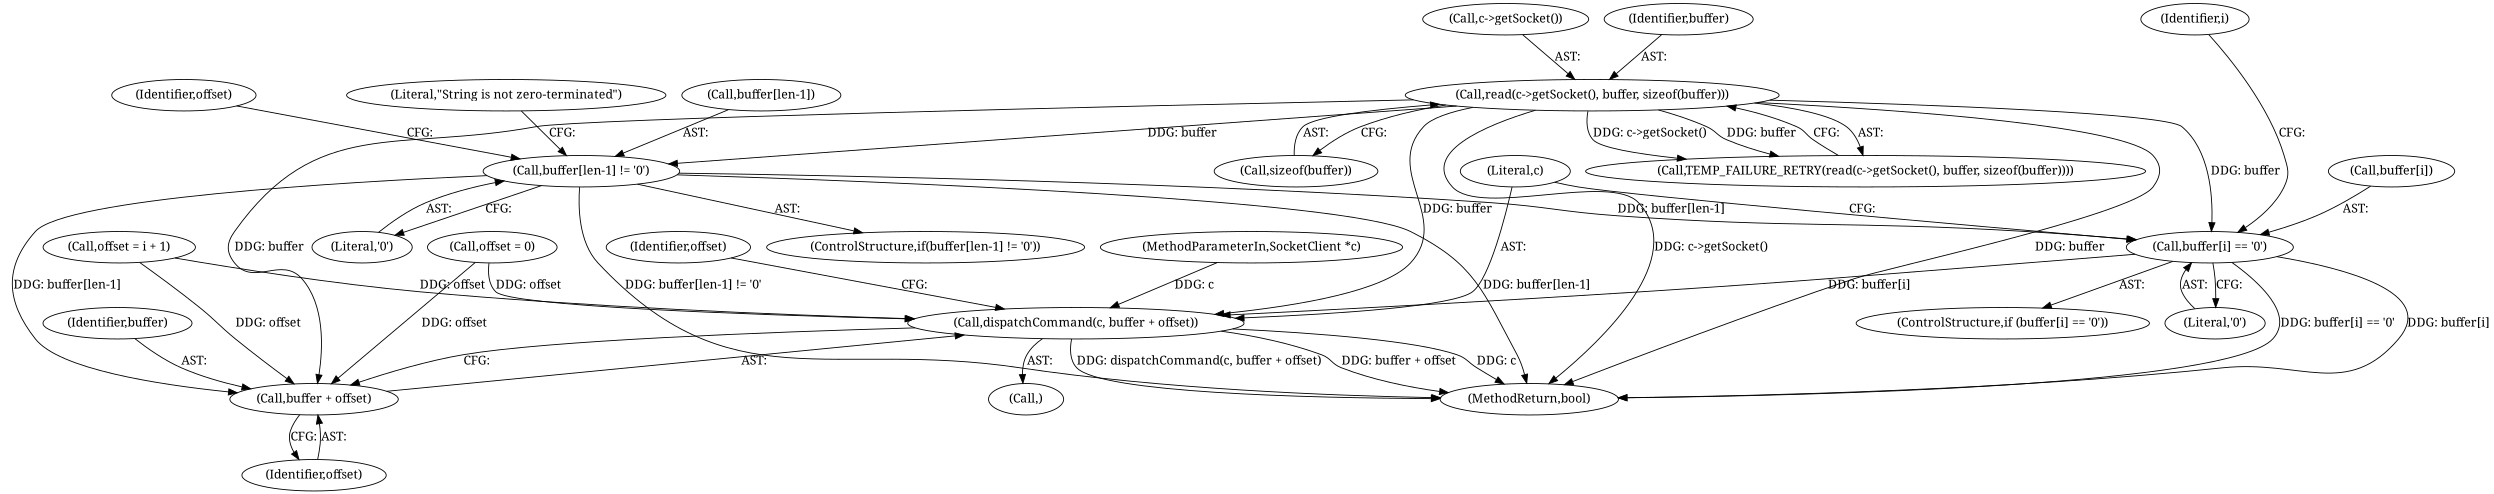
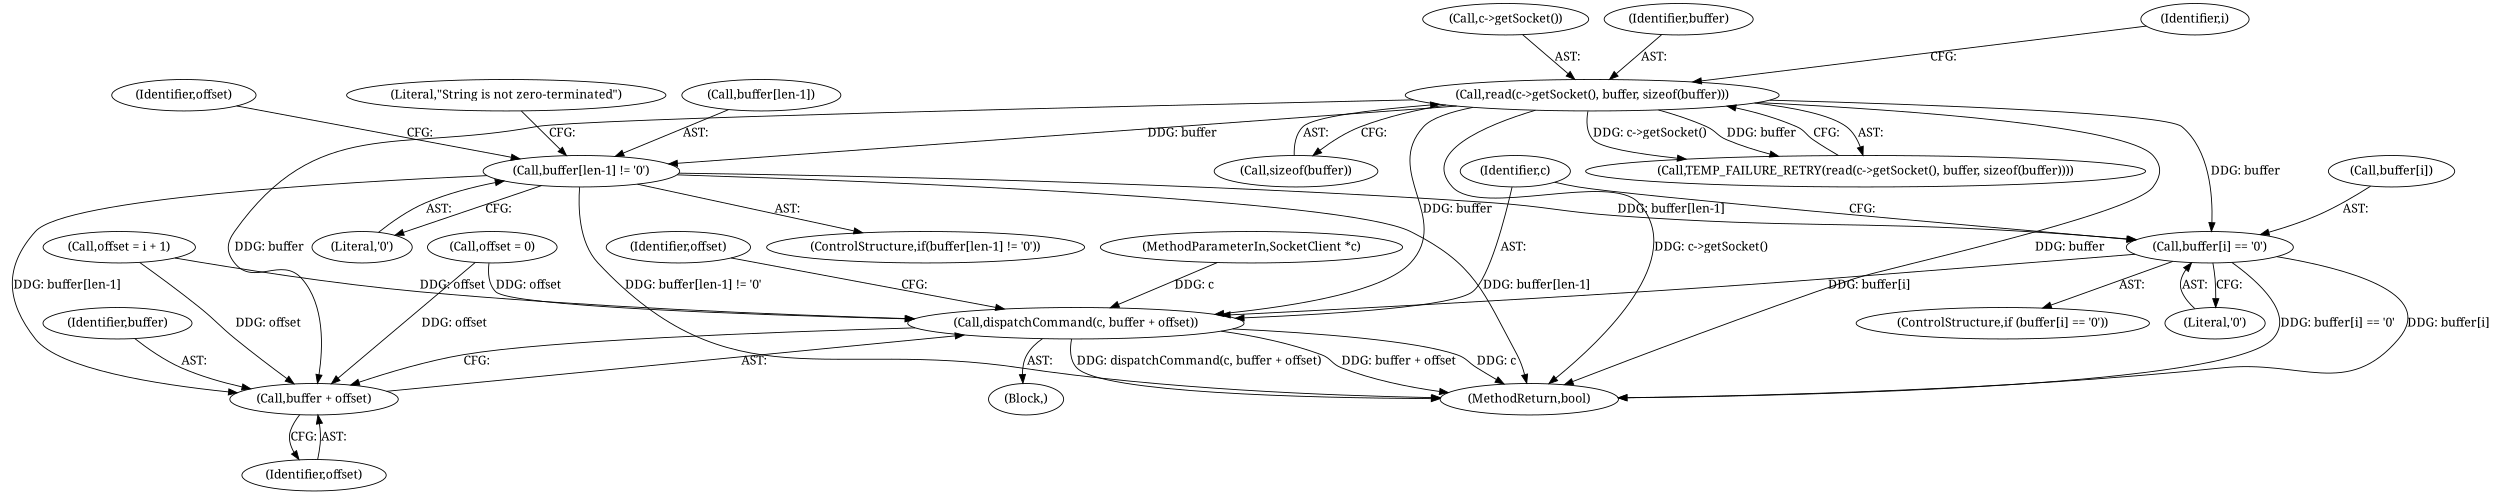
edge "(Identifier,i)" -> "(Call,buffer[i] == '0')": now "(Identifier,i)" -> "(Call,read(c->getSocket(), buffer, sizeof(buffer)))"
node "(Literal,c)": label "(Literal,c)" -> "(Identifier,c)"
node "(Call,)": label "(Call,)" -> "(Block,)"
